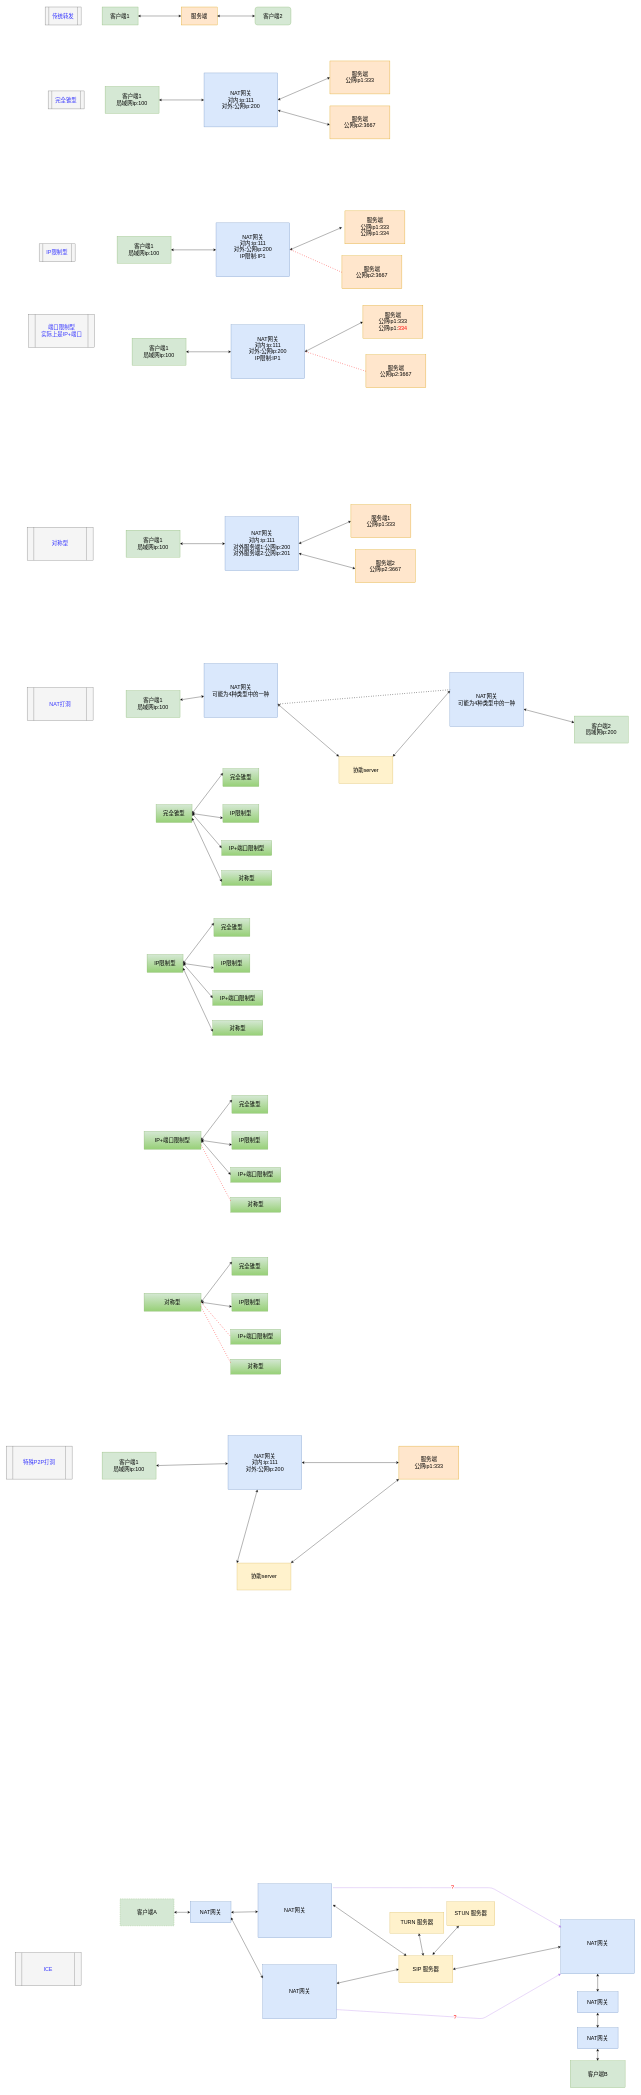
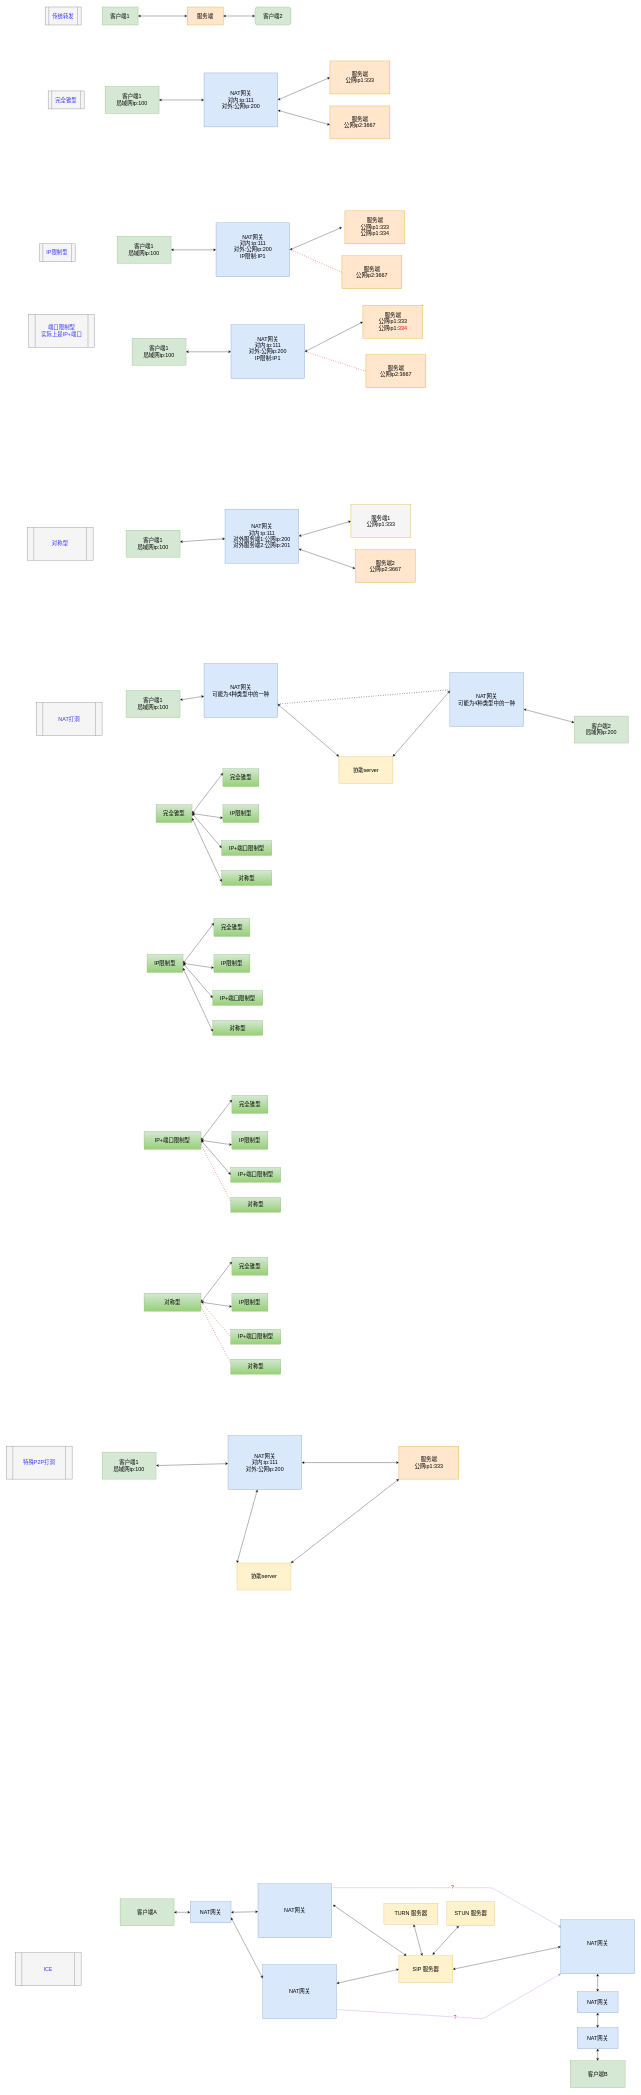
node "服务端": moved (199, 15) -> (205, 15)
node "服务端1 公网ip1:333": fillcolor #ffe6cc -> #f5f5f5
node "NAT网关 对内:ip:111 对外服务端1:公网ip:200 对外服务端2:公网ip:201": moved (262, 543) -> (262, 536)
node "NAT打洞": moved (60, 704) -> (69, 719)
node "客户端A": style dashed -> solid
node "TURN 服务器": moved (417, 1923) -> (411, 1914)
